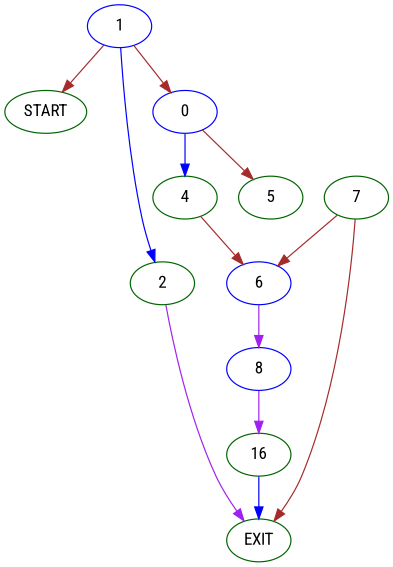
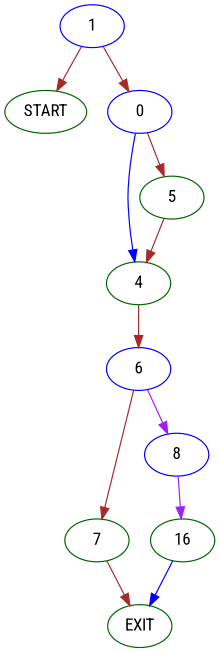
edge "5" -> "4": added
edge "7" -> "6": reversed
node "2": removed
